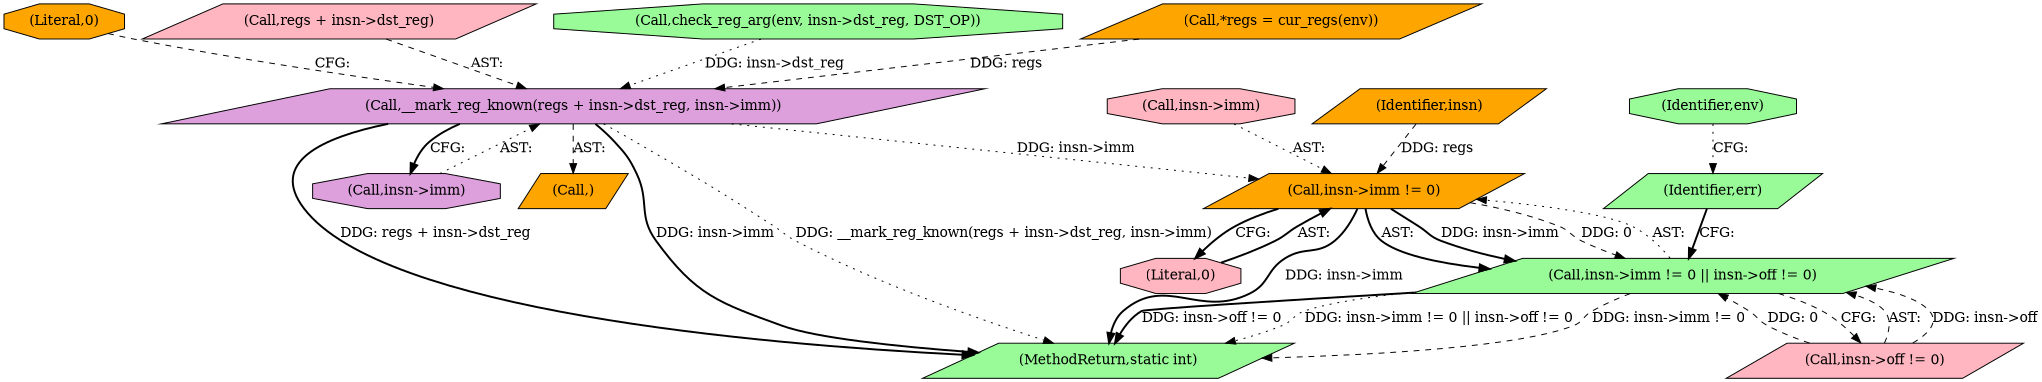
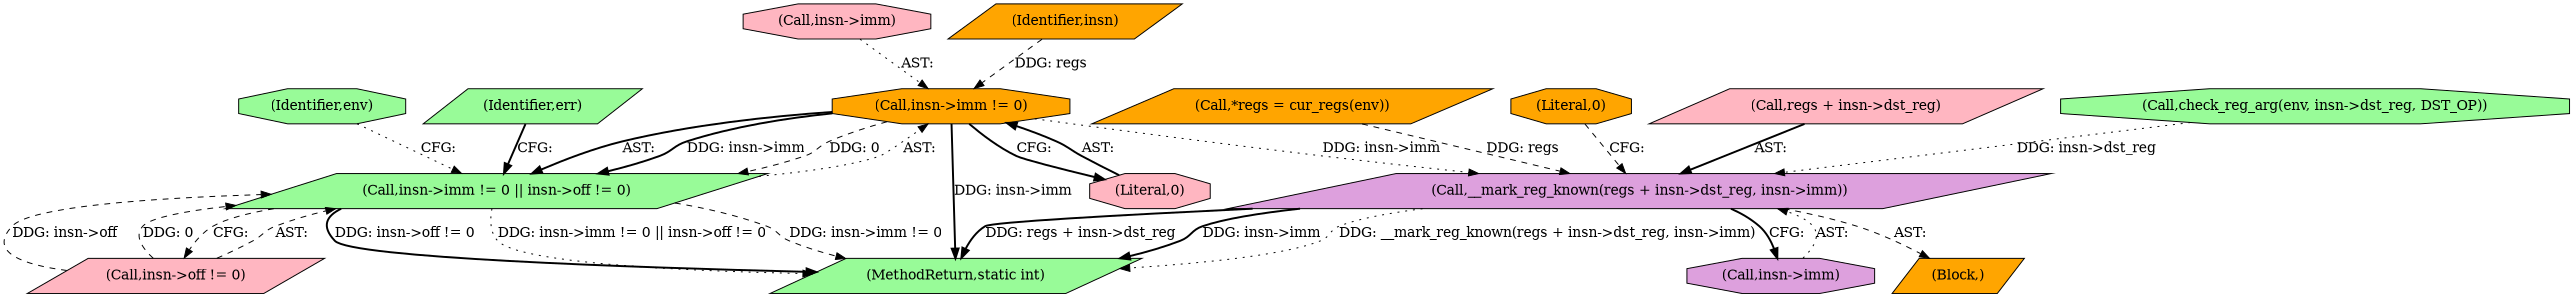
edge "(Call,regs + insn->dst_reg)" -> "(Call,__mark_reg_known(regs + insn->dst_reg, insn->imm))": style dashed -> bold
edge "(Identifier,env)" -> "(Identifier,err)": now "(Identifier,env)" -> "(Call,insn->imm != 0 || insn->off != 0)"
edge "(Call,__mark_reg_known(regs + insn->dst_reg, insn->imm))" -> "(Call,insn->imm != 0)": reversed
node "(Call,)": label "(Call,)" -> "(Block,)"
node "(Call,insn->imm != 0)": shape parallelogram -> octagon
